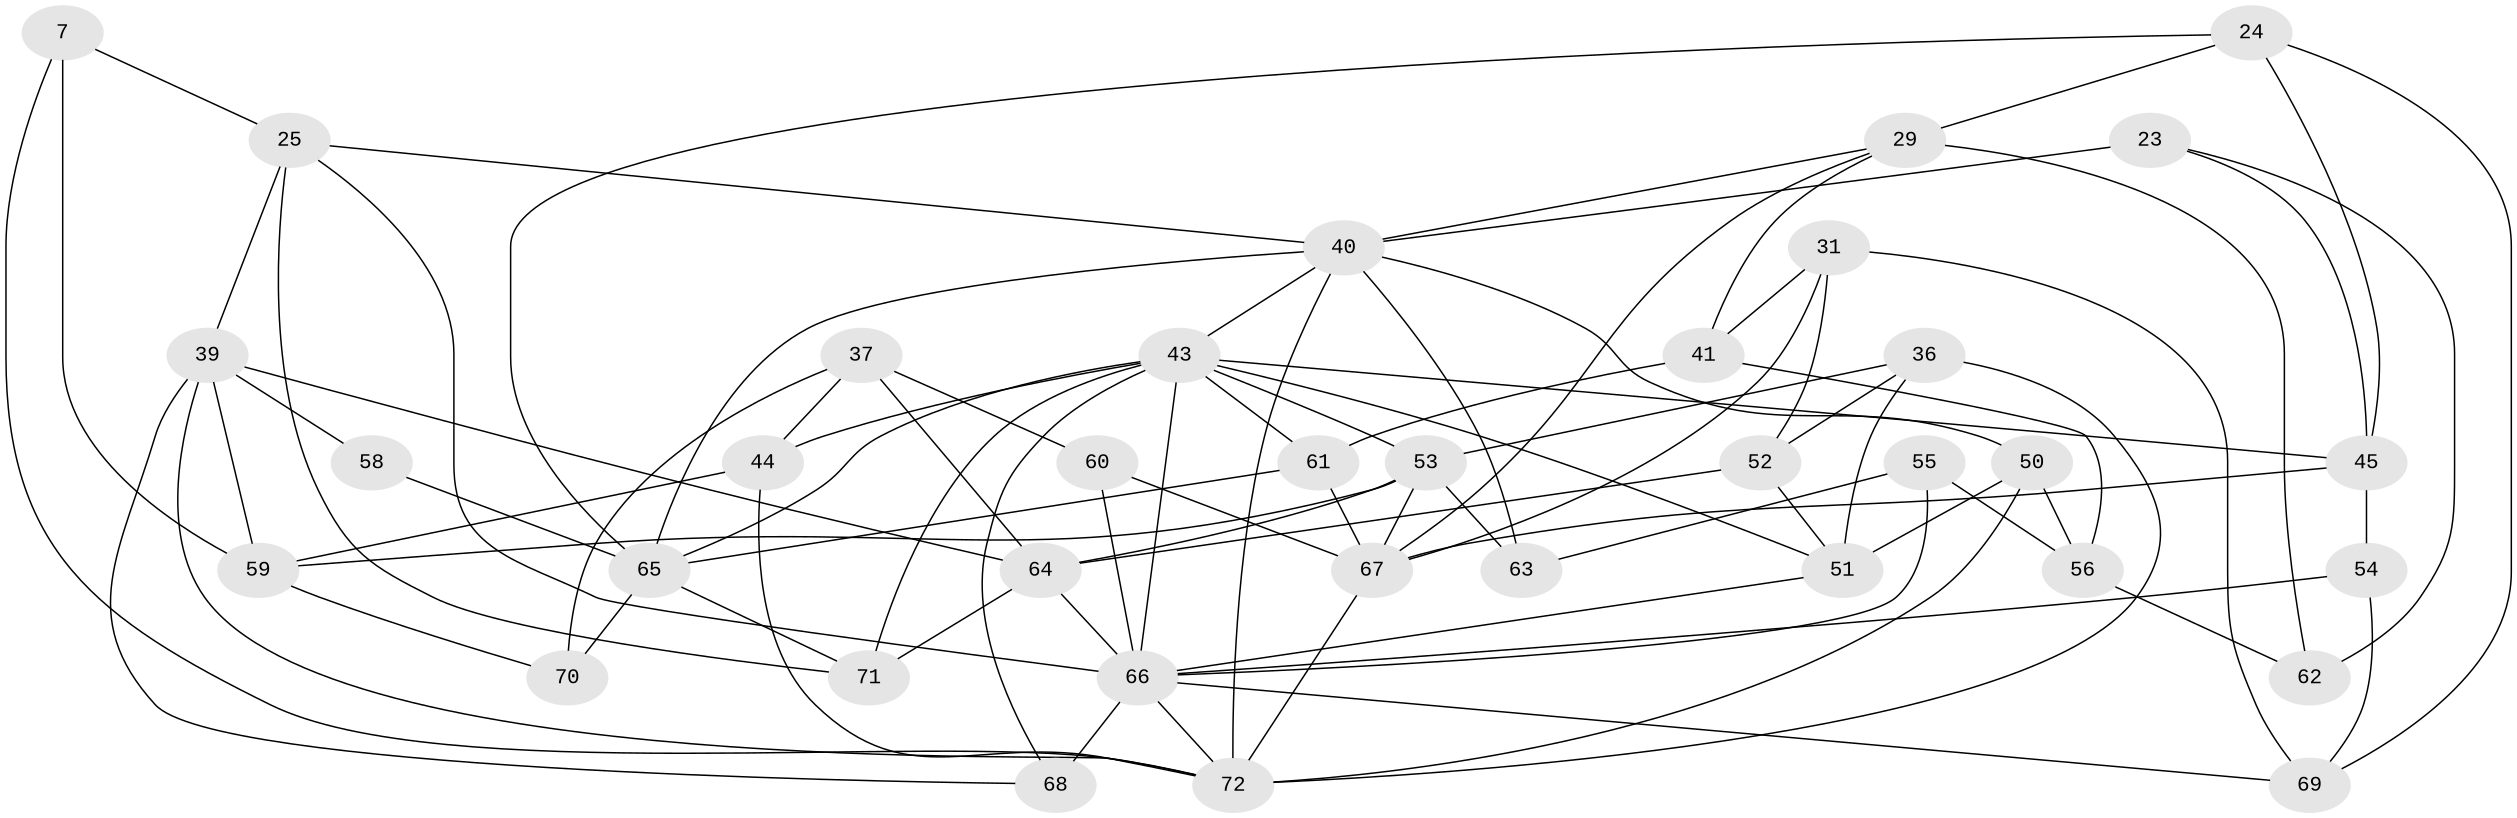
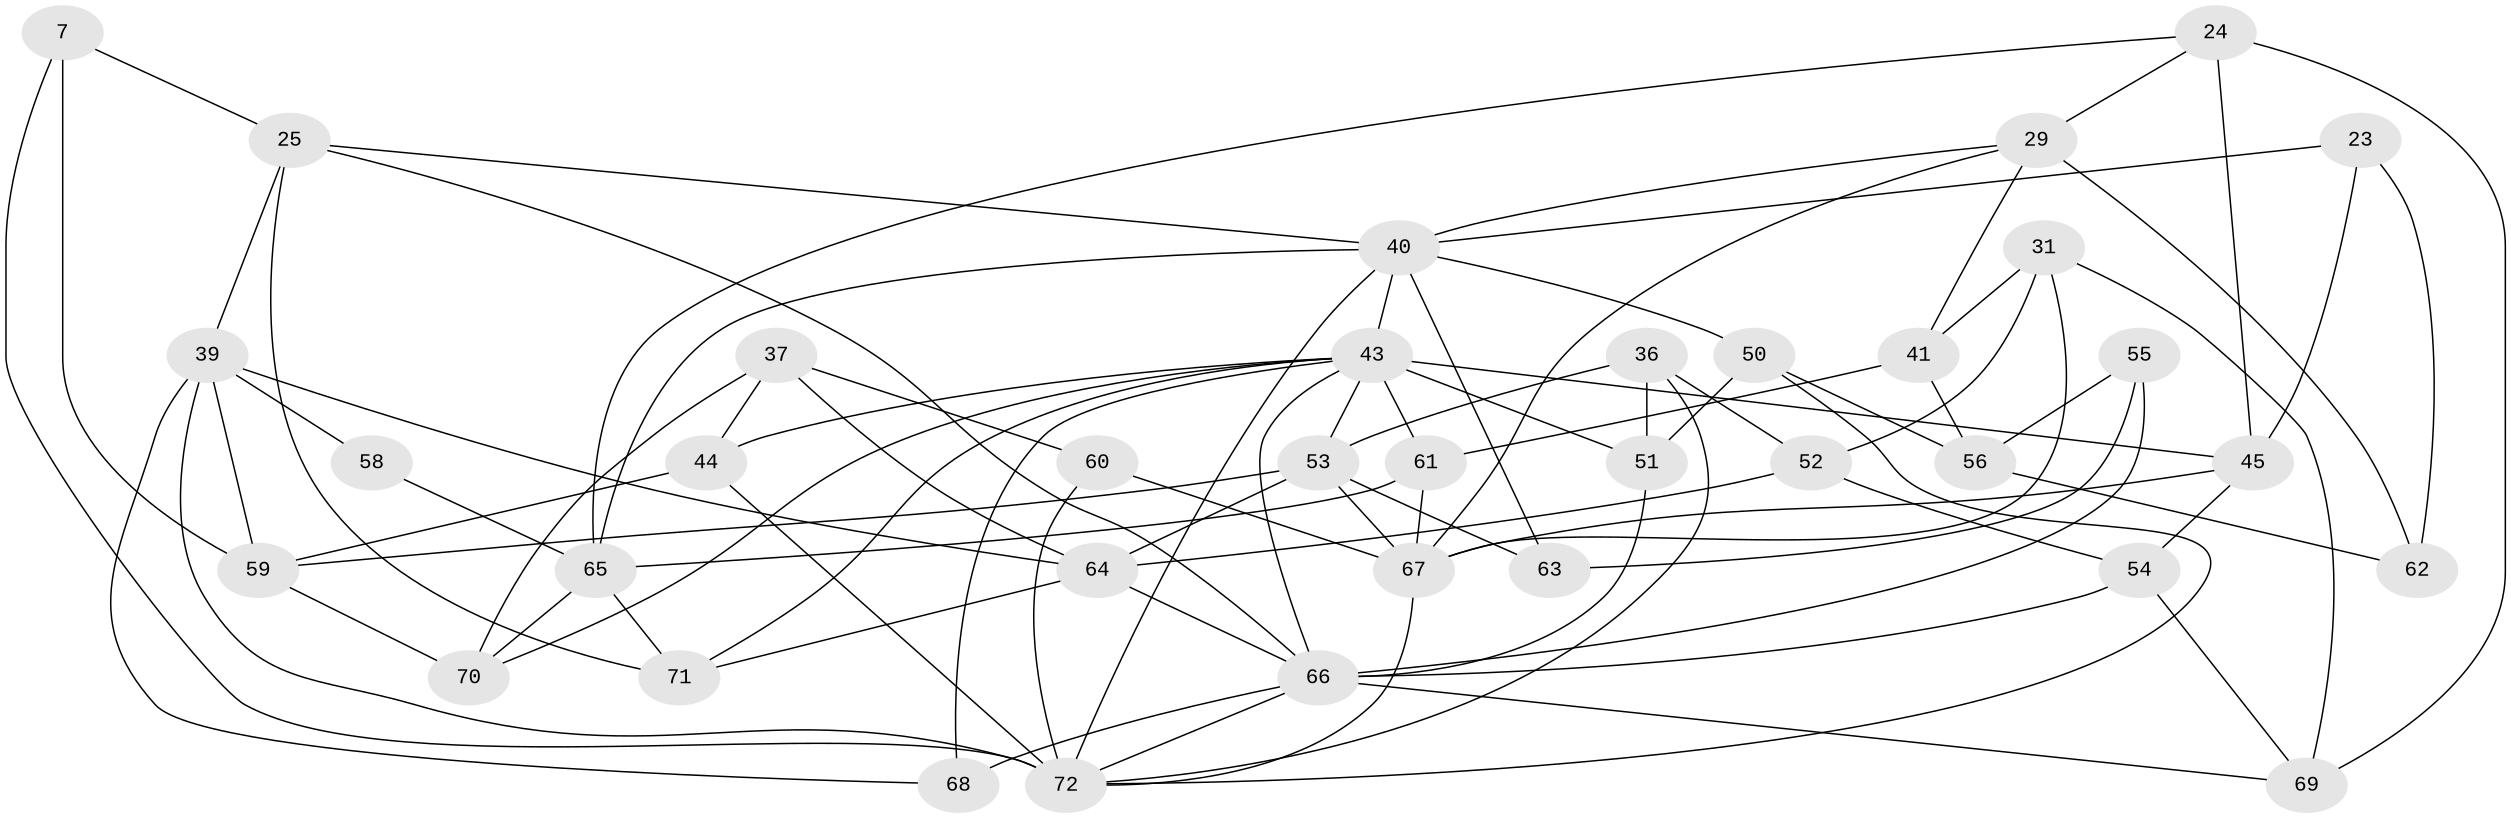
edge "43" -- "65": now "43" -- "70"
edge "52" -- "51": now "52" -- "54"
edge "60" -- "66": now "60" -- "72"
